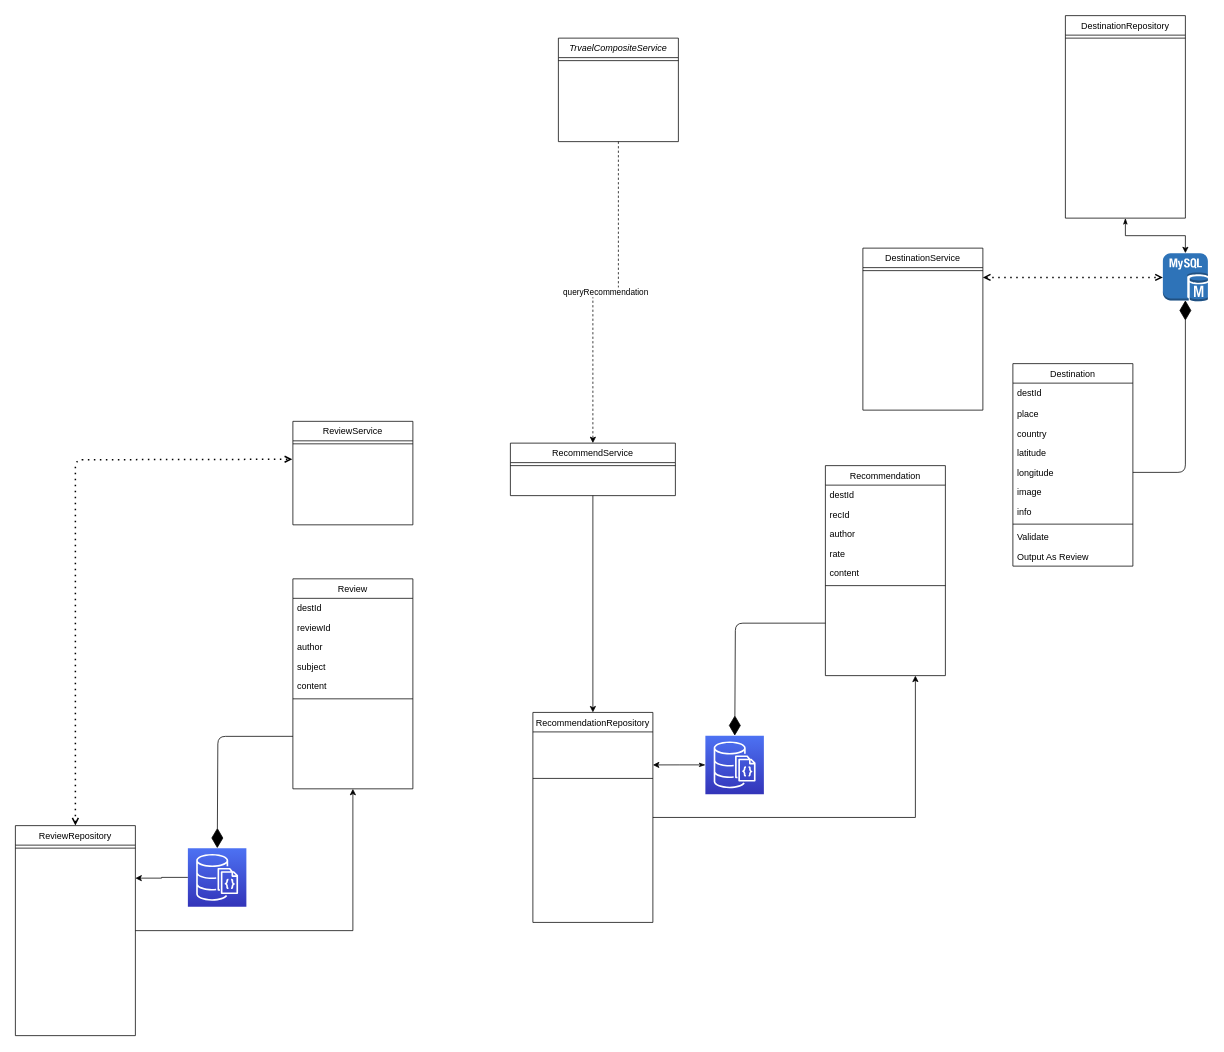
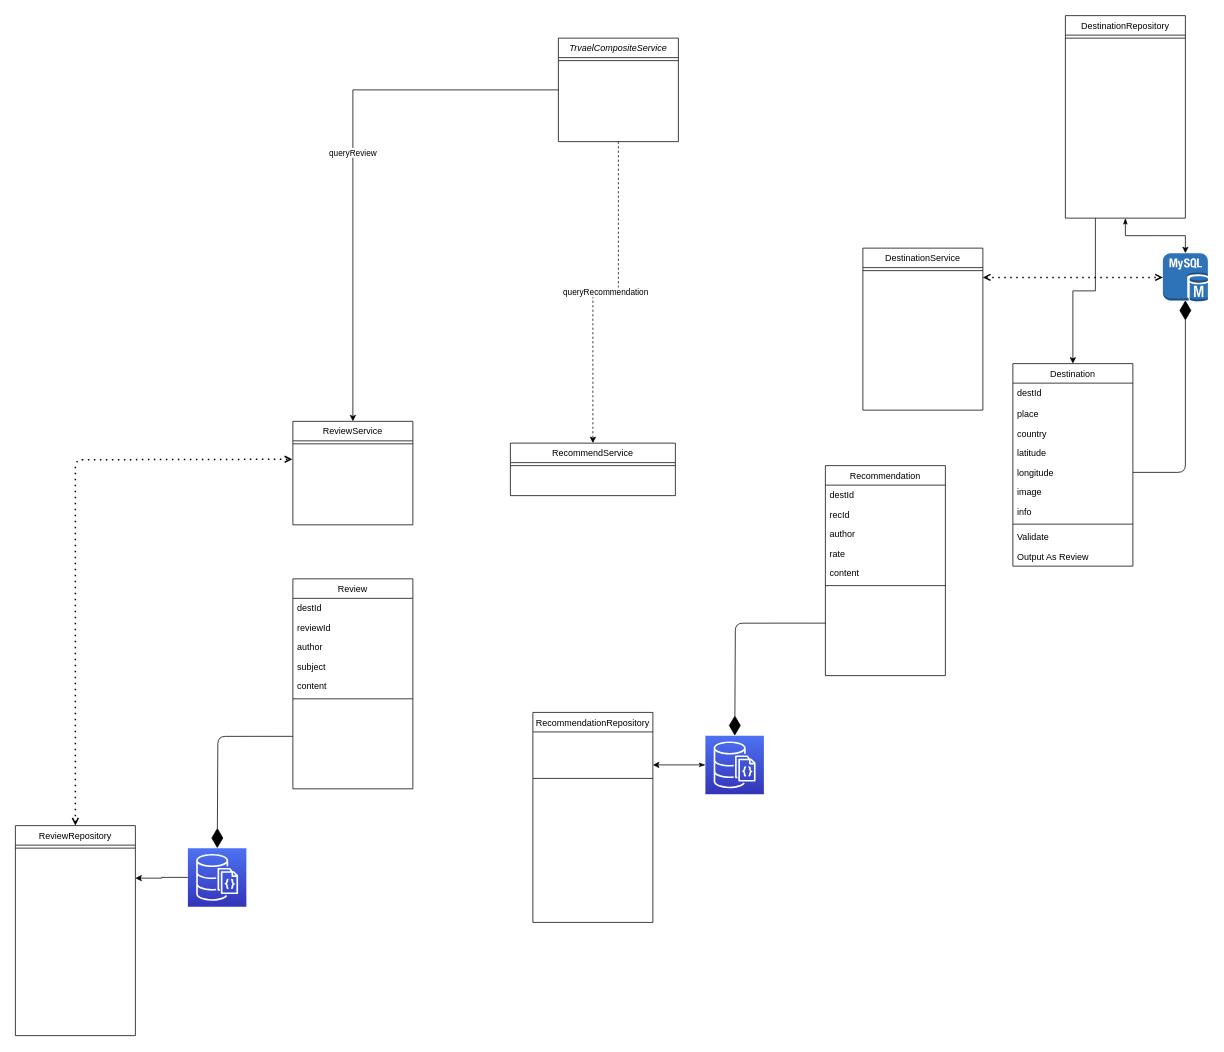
edge "TrvaelCompositeService" -> "ReviewService": added, label "queryReview"
edge "DestinationRepository" -> "Destination": added
edge "RecommendService" -> "RecommendationRepository": removed
edge "RecommendationRepository" -> "Recommendation": removed
edge "ReviewRepository" -> "Review": removed
